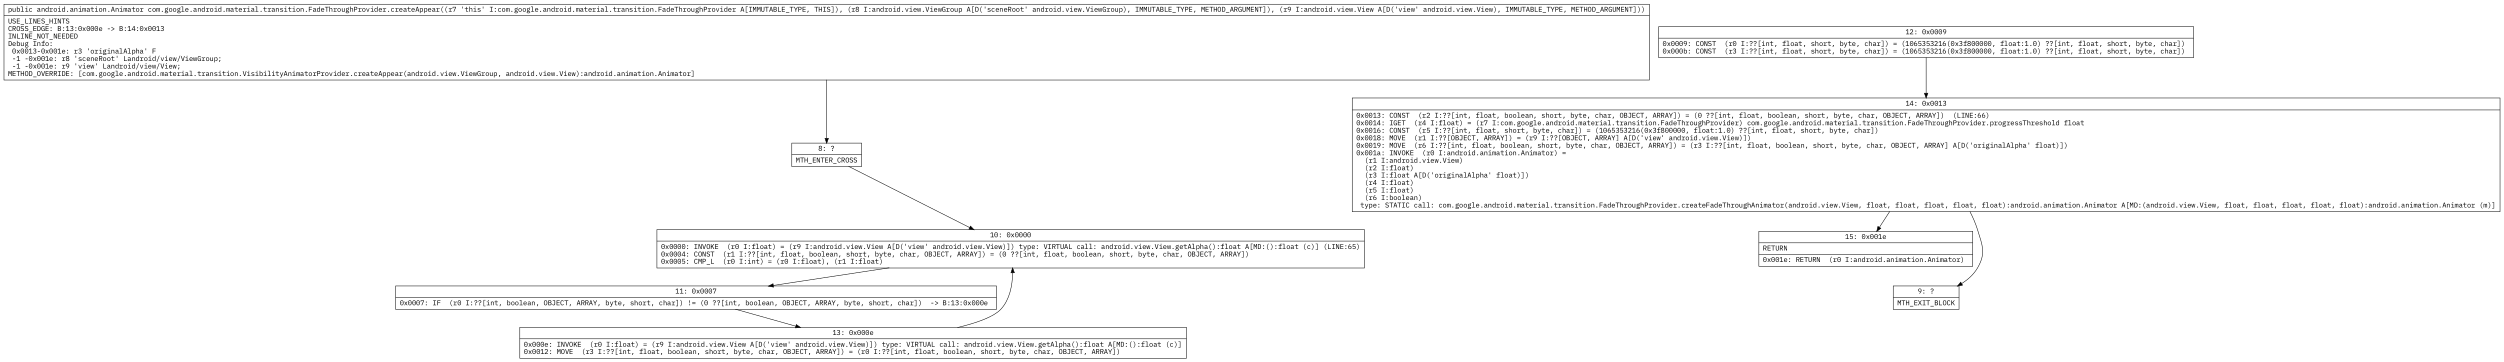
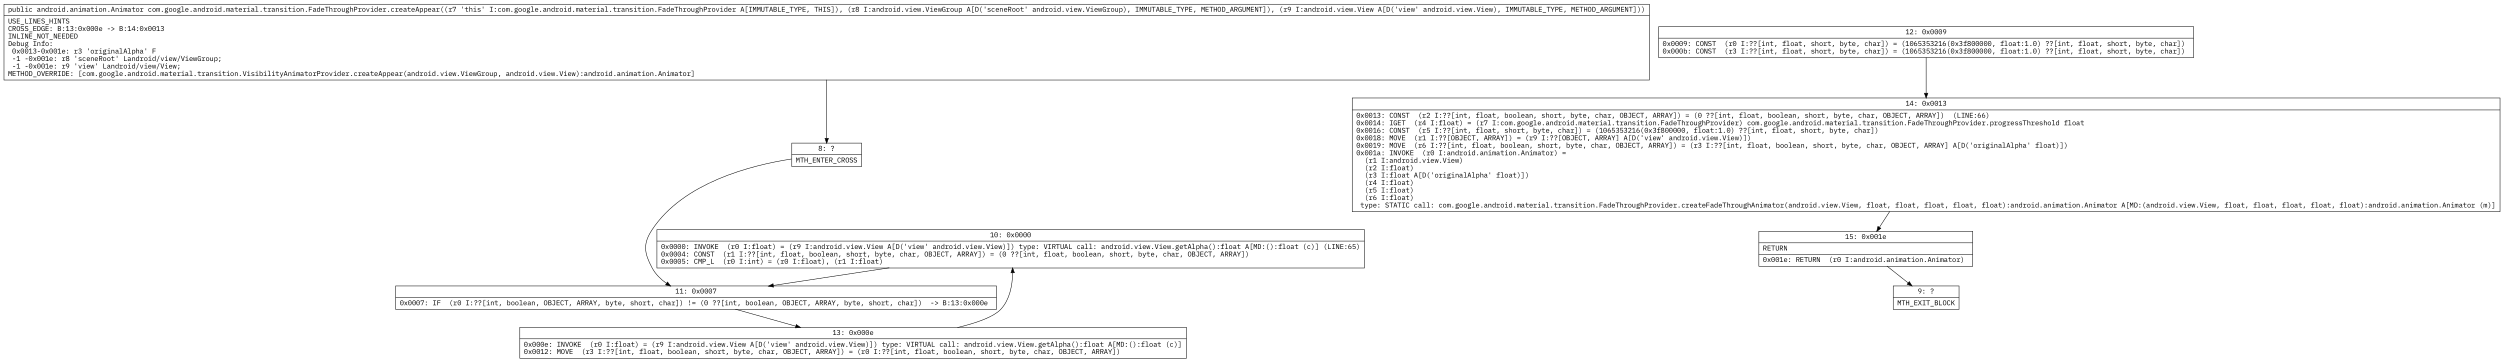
edge "8: ?" -> "10: 0x0000": now "8: ?" -> "11: 0x0007"
node "14: 0x0013": text "(r6 I:boolean)" -> "(r6 I:float)"
edge "14: 0x0013" -> "9: ?": now "15: 0x001e" -> "9: ?"
